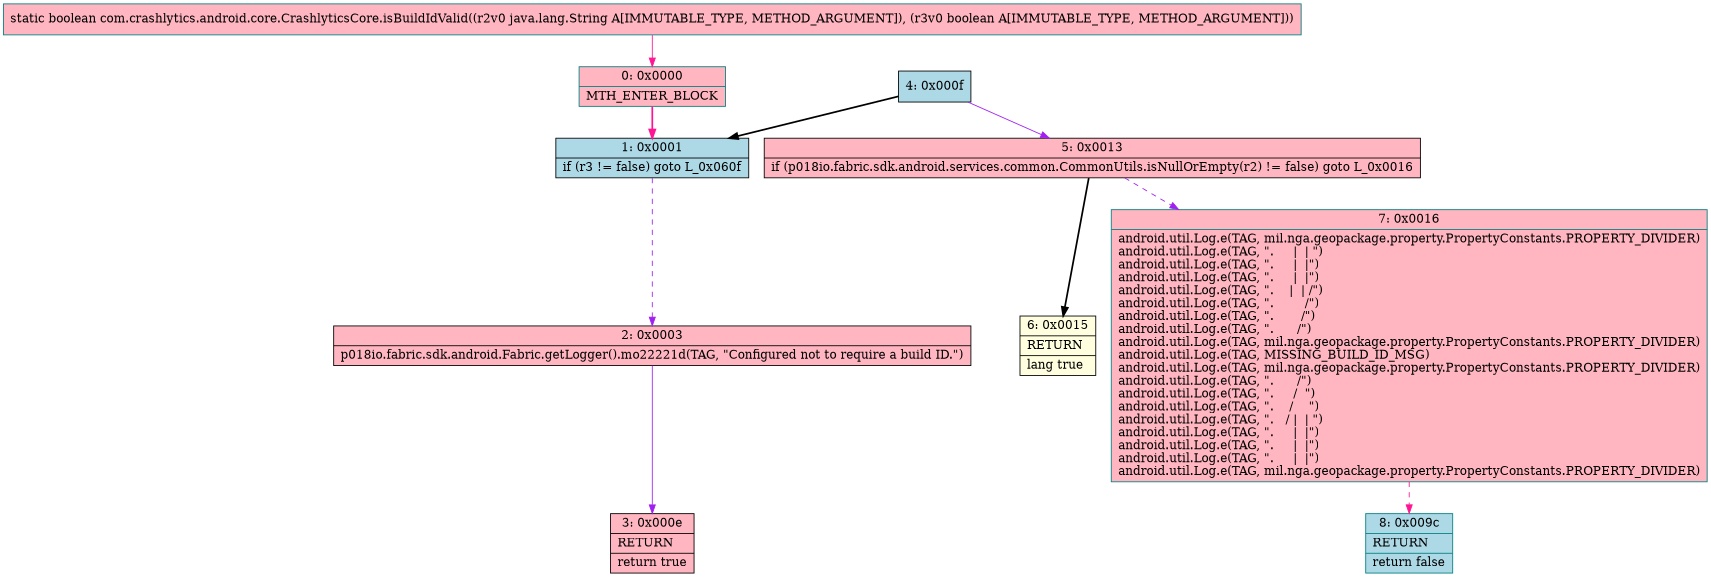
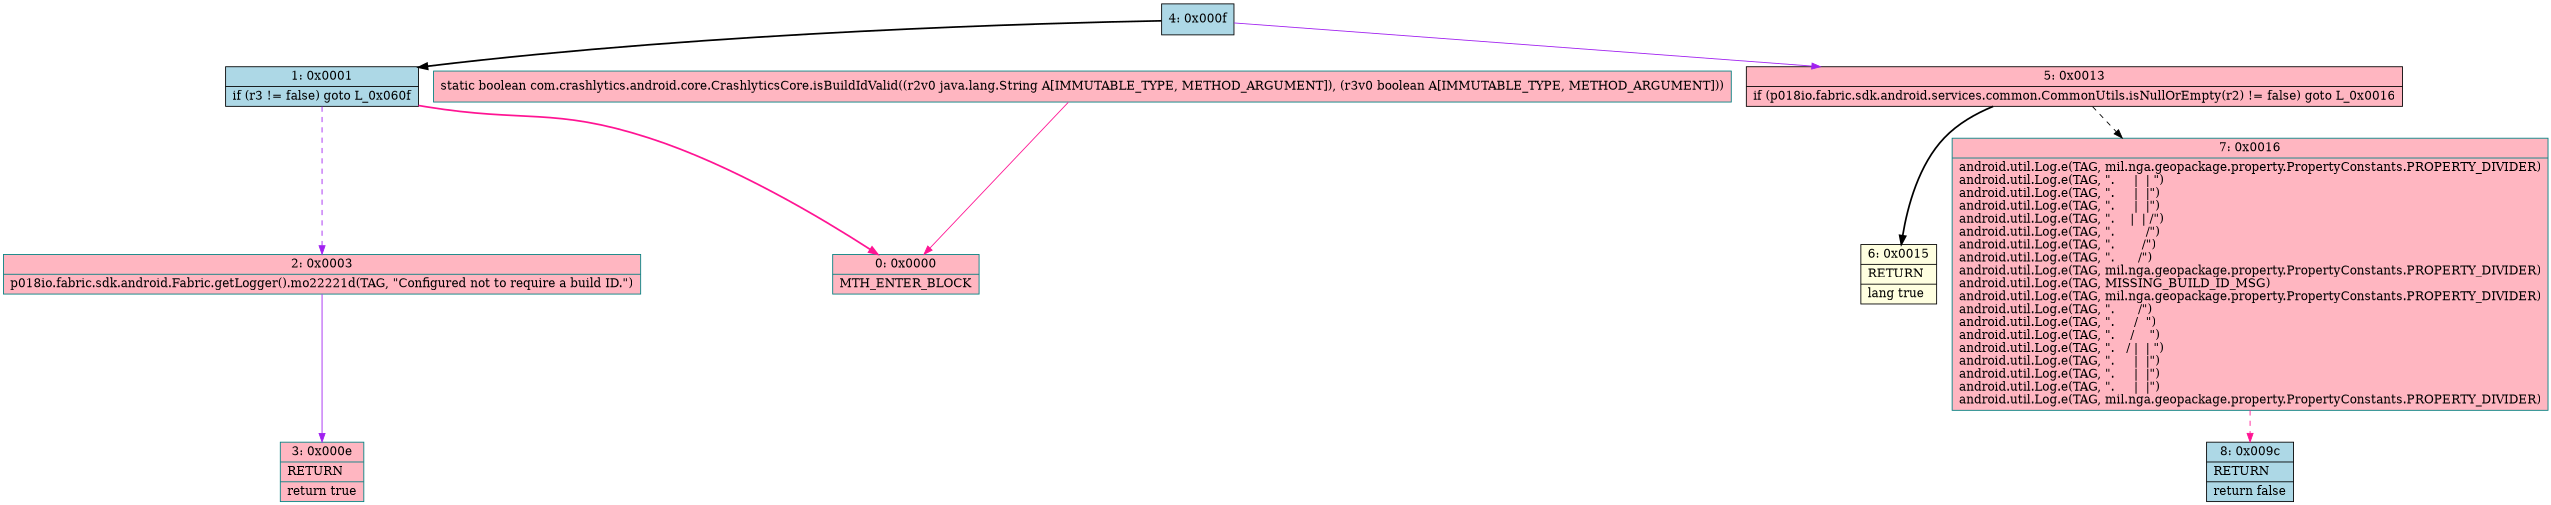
edge "0: 0x0000" -> "1: 0x0001": reversed
edge "5: 0x0013" -> "7: 0x0016": color purple -> black
node "2: 0x0003": color black -> teal
node "3: 0x000e": color black -> teal
node "8: 0x009c": color teal -> black
